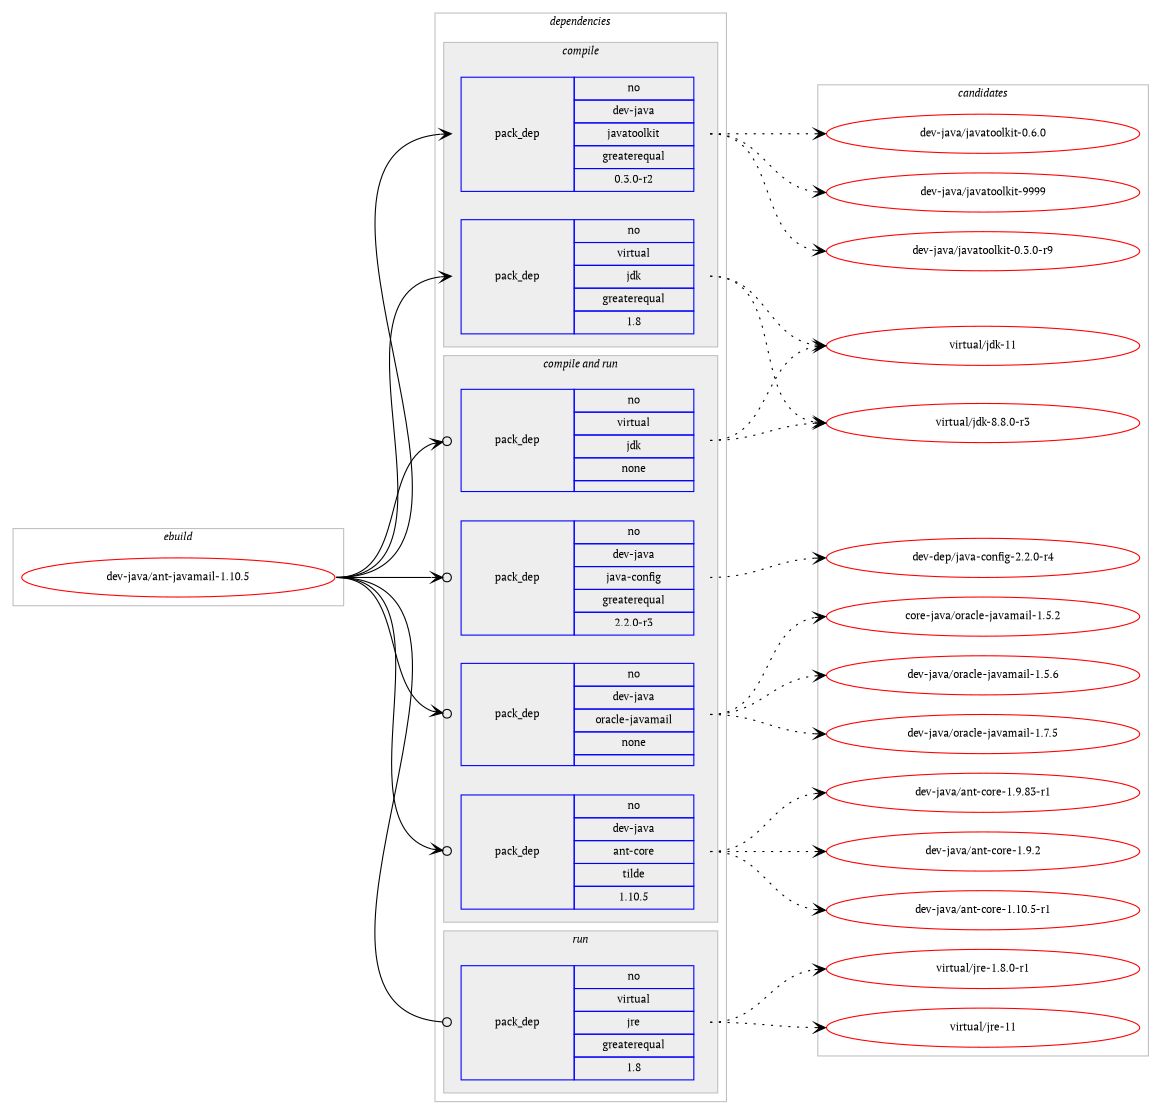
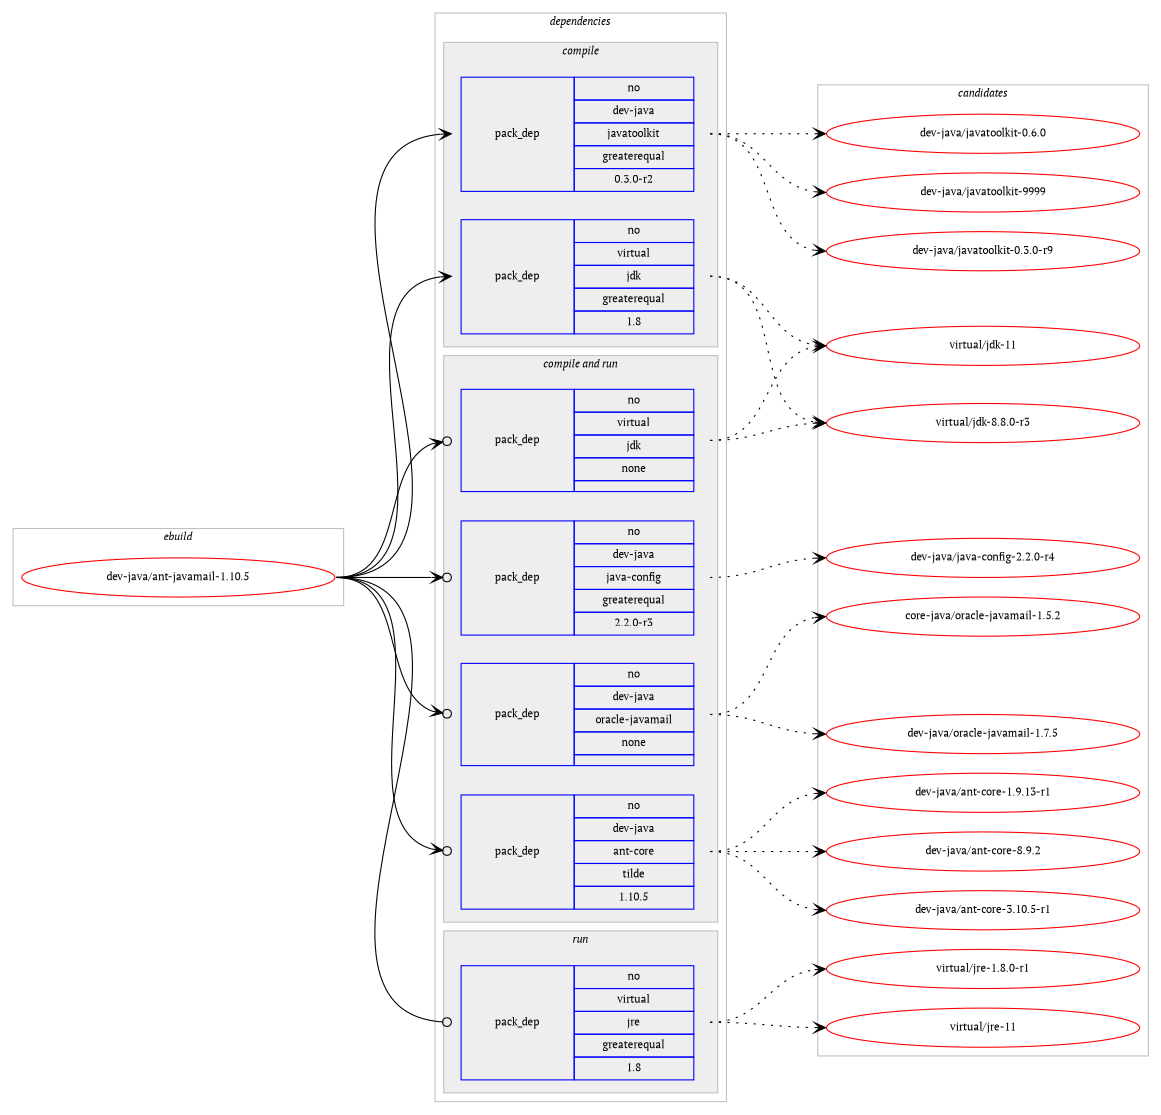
node "dev-dep/java-config-2.2.0-r4": label "dev-dep/java-config-2.2.0-r4" -> "dev-java/java-config-2.2.0-r4"
node "dev-java/oracle-javamail-1.5.6": removed
node "dev-java/ant-core-1.9.83-r1": label "dev-java/ant-core-1.9.83-r1" -> "dev-java/ant-core-1.9.13-r1"
node "dev-java/ant-core-1.9.2": label "dev-java/ant-core-1.9.2" -> "dev-java/ant-core-8.9.2"
node "dev-java/ant-core-1.10.5-r1": label "dev-java/ant-core-1.10.5-r1" -> "dev-java/ant-core-3.10.5-r1"
